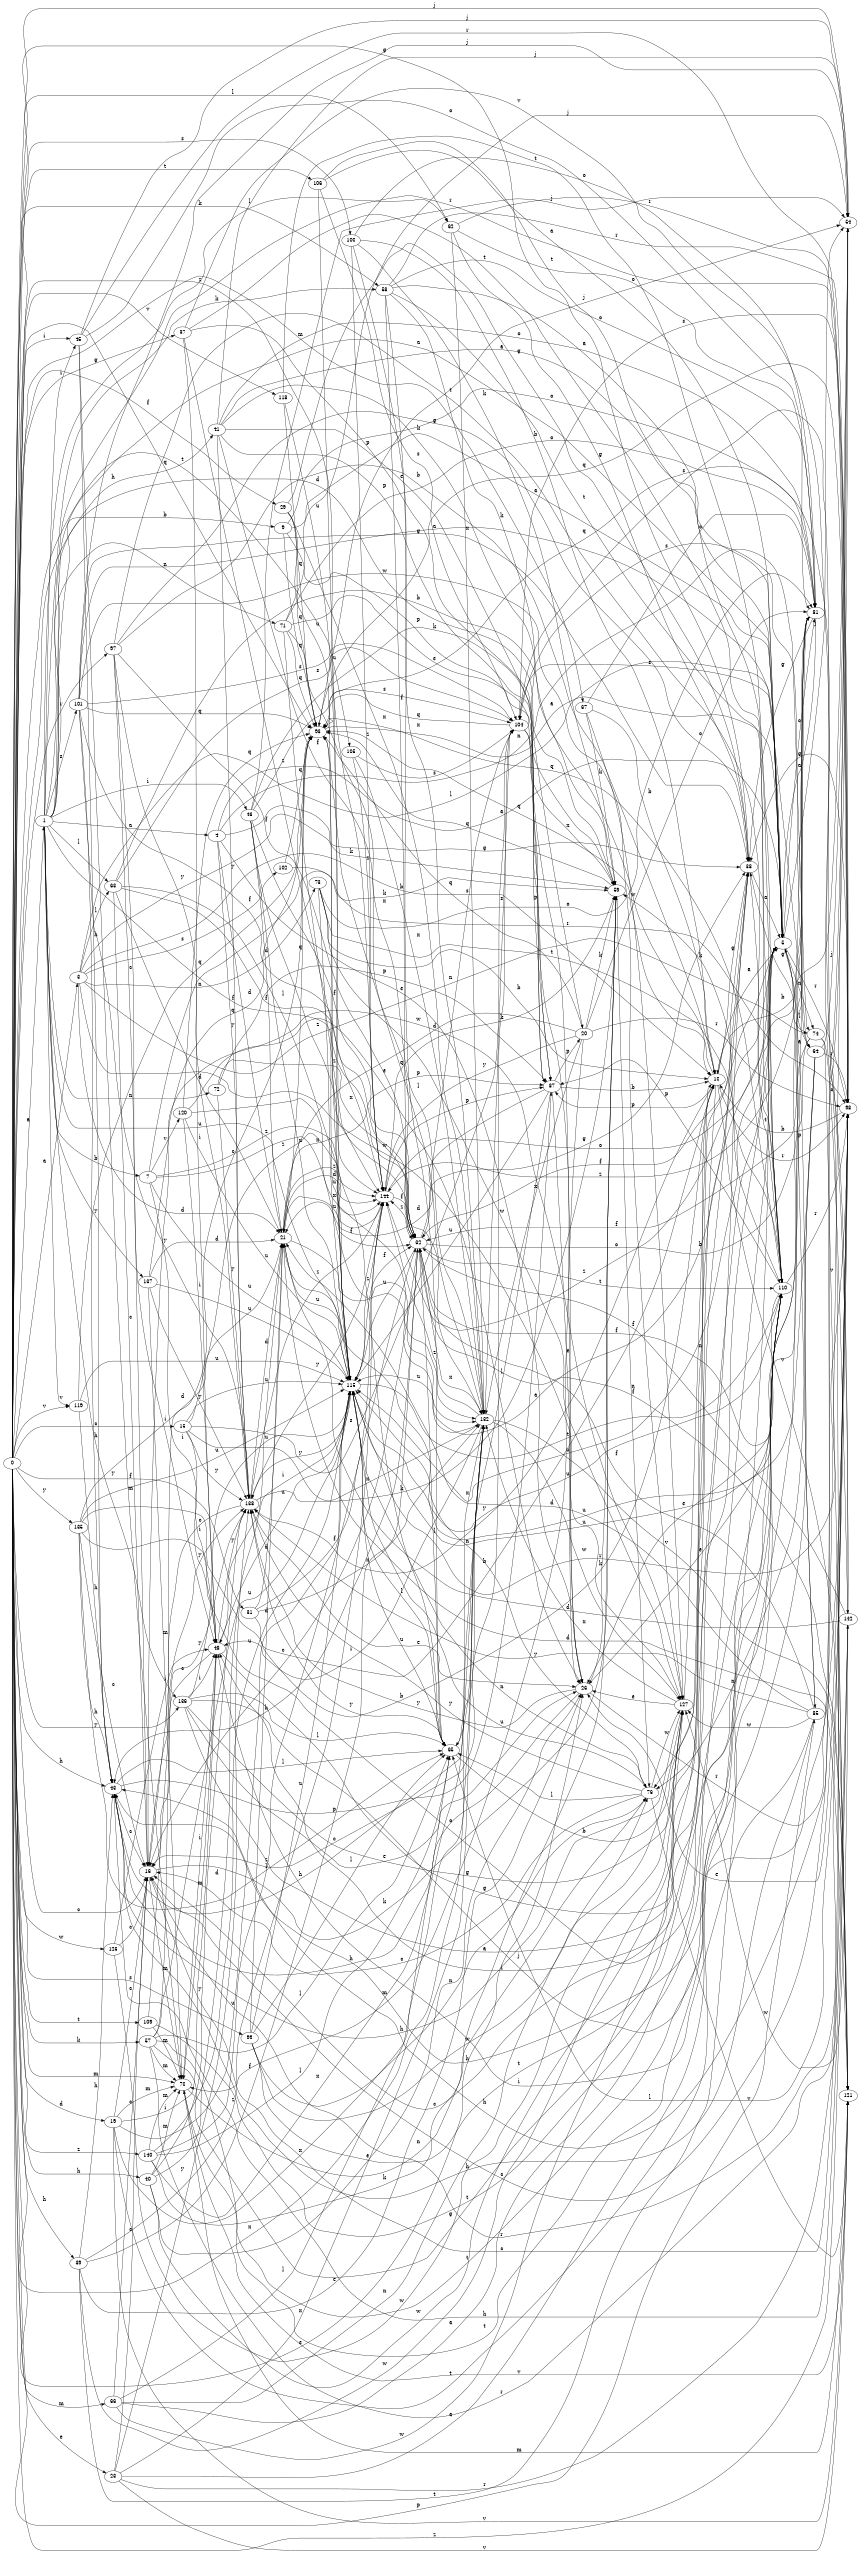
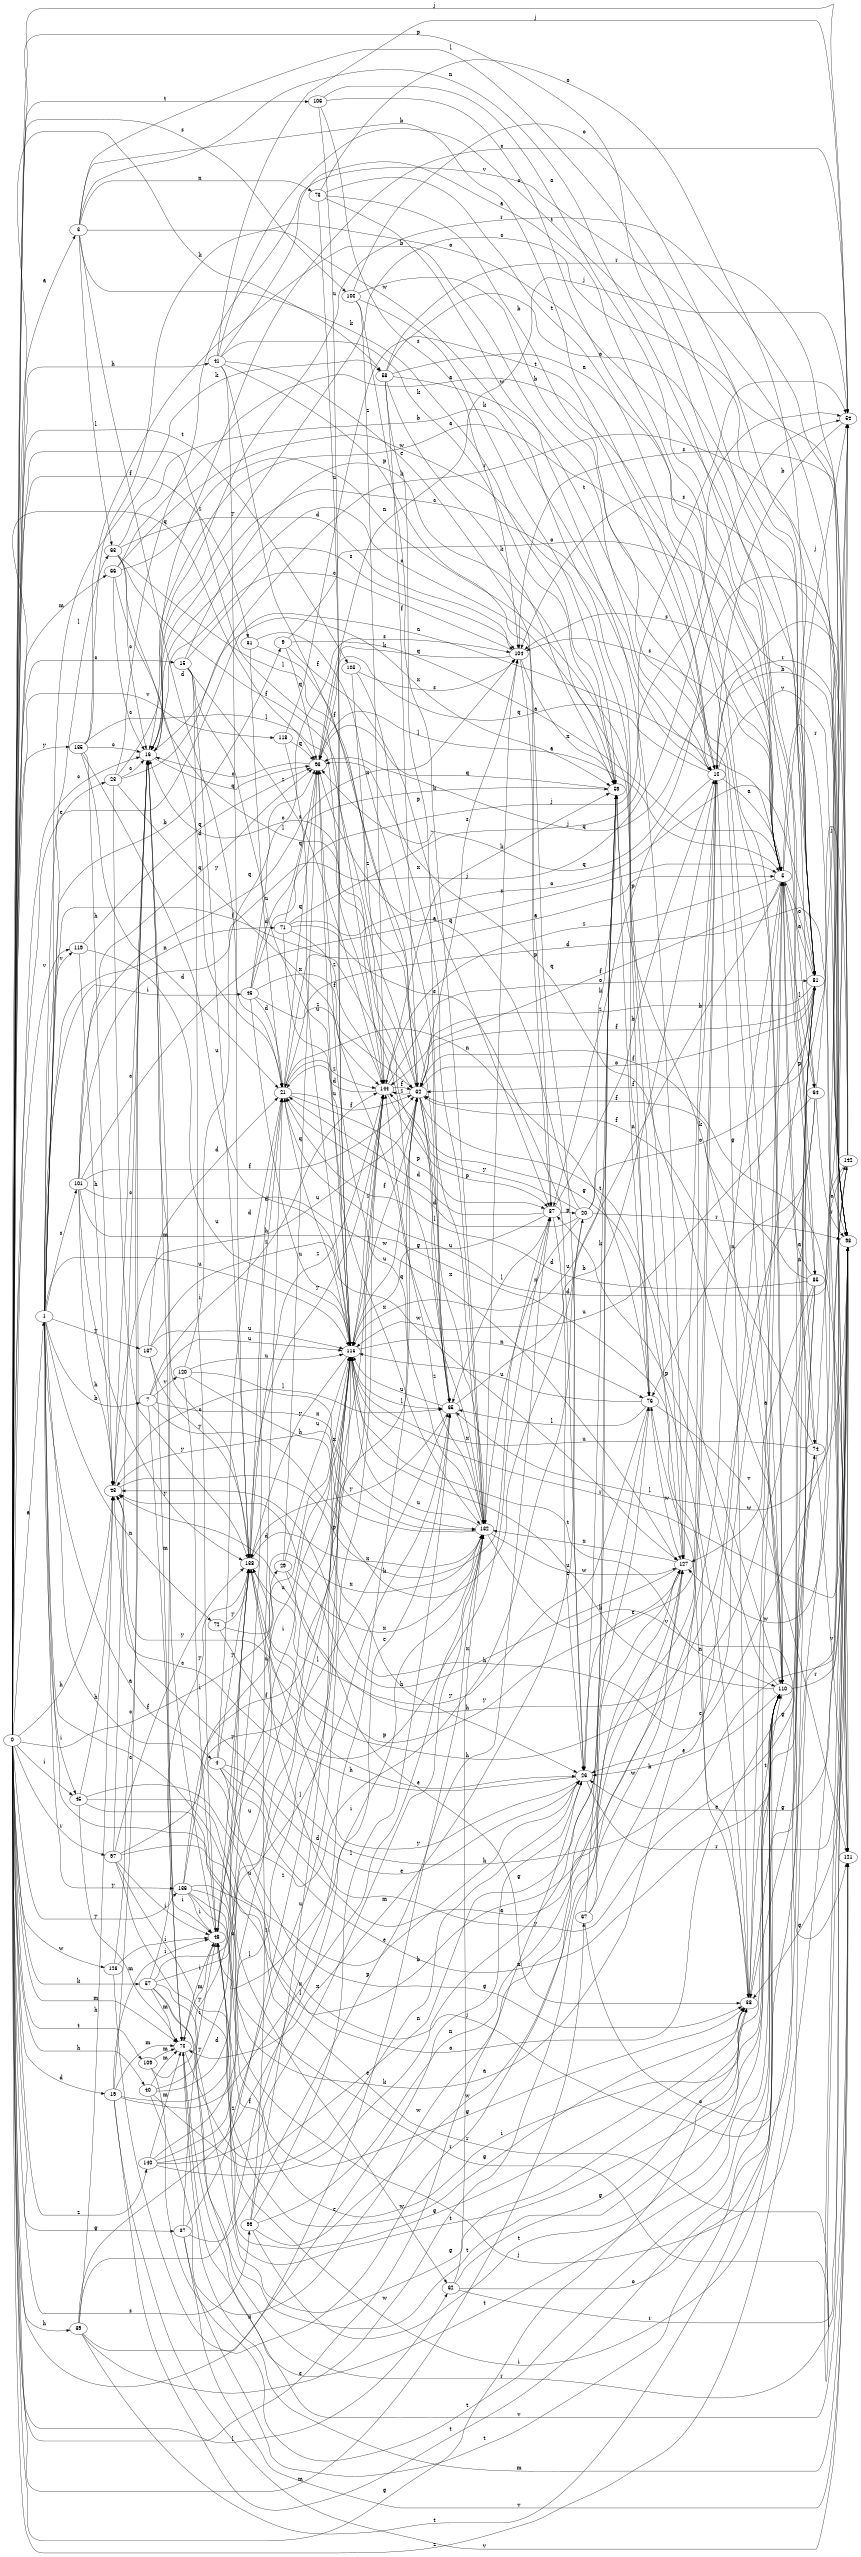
edge "63" -> "104": label "s" -> "d"
node "102": removed
edge "31" -> "10": removed, label "b"
